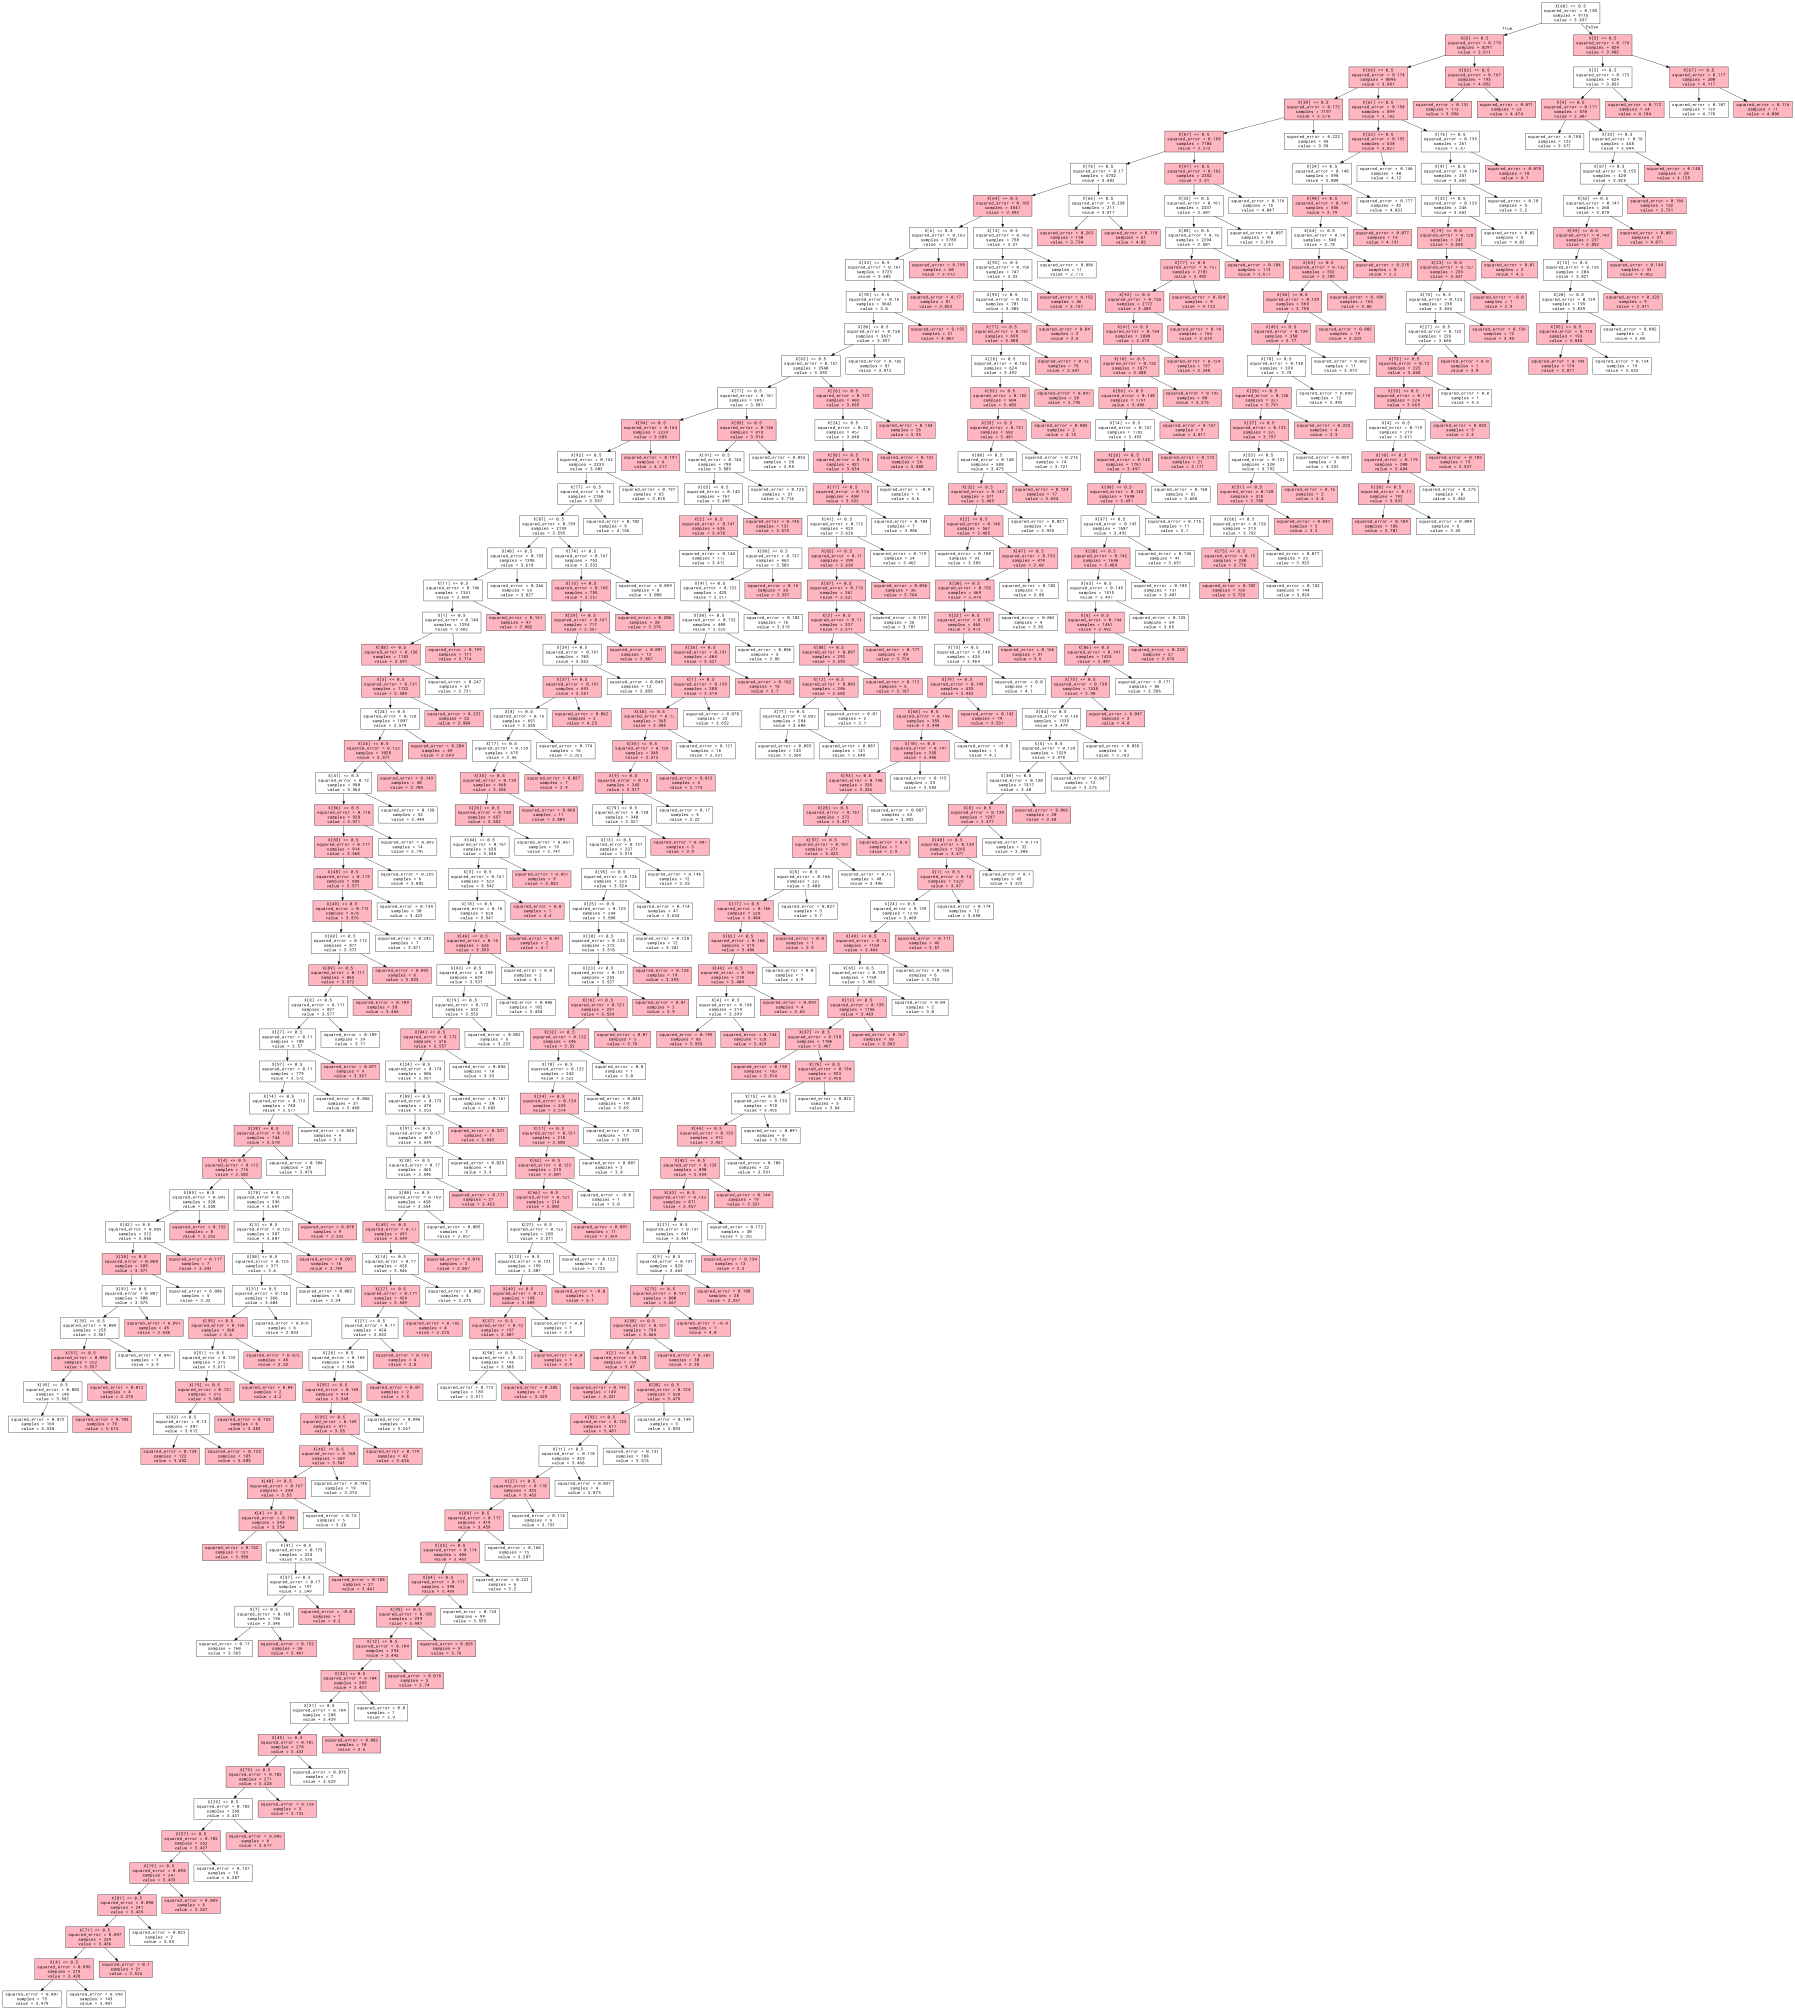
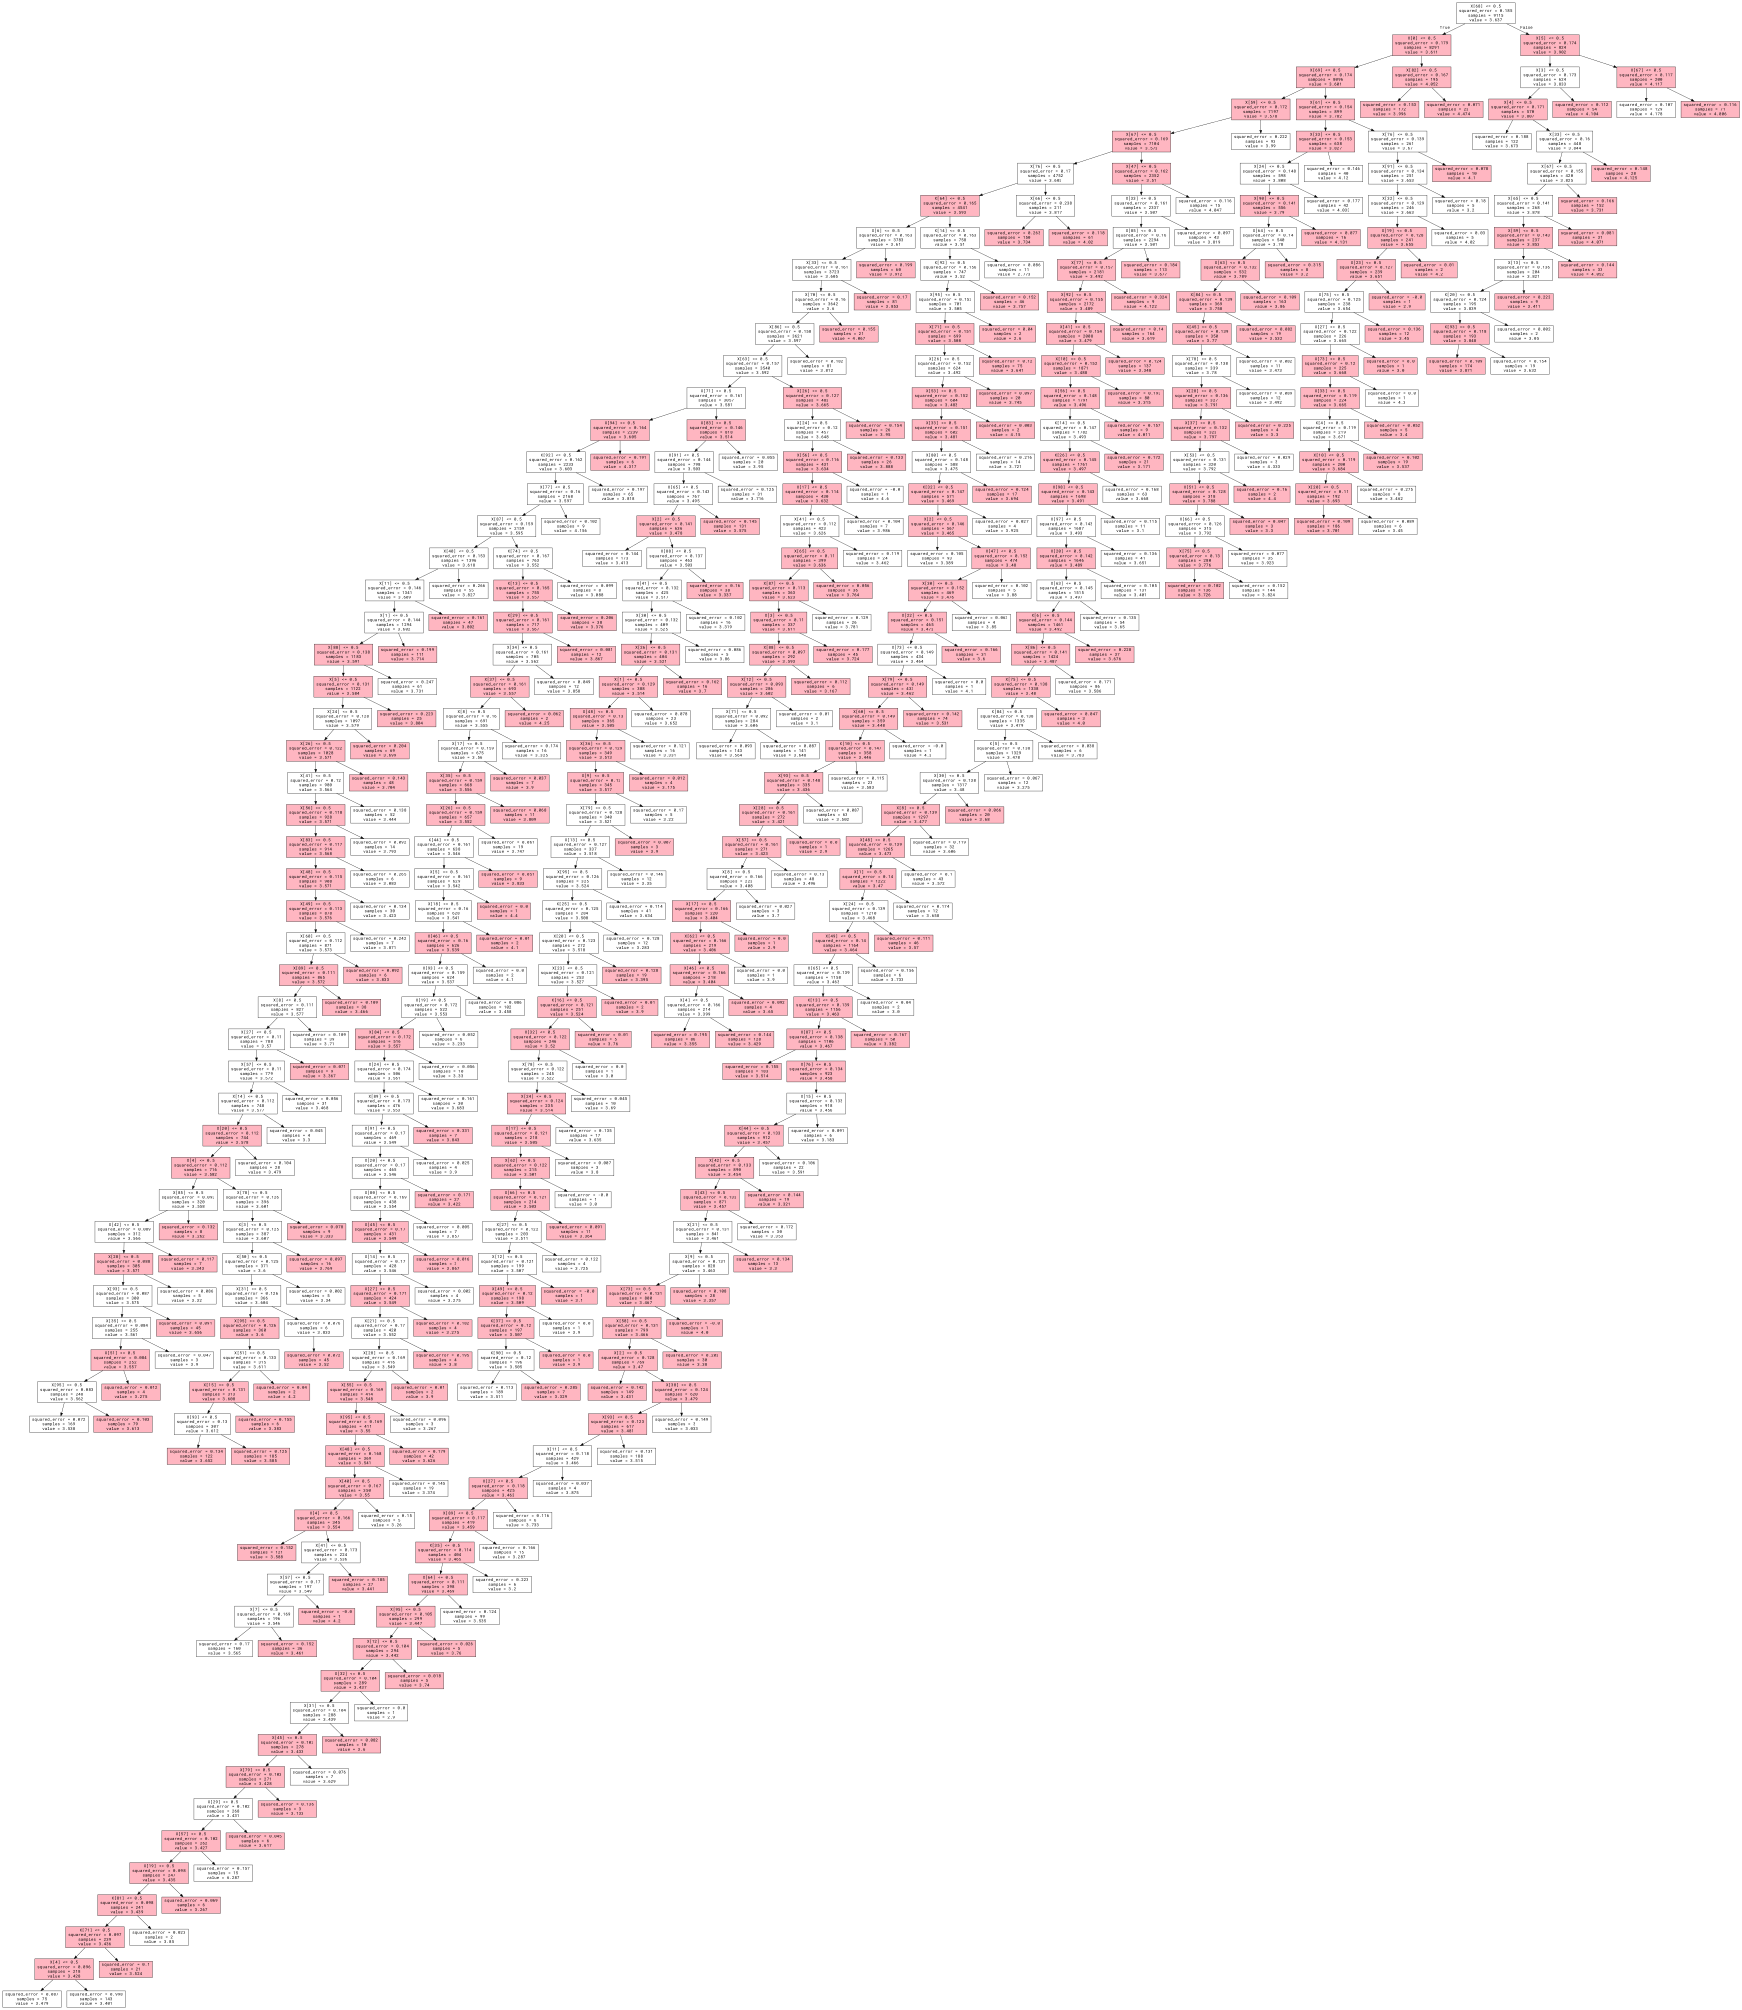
node "squared_error = 0.022 samples = 5 value = 3.84": removed
edge "X[95] <= 0.5 squared_error = 0.126 samples = 360 value = 3.6" -> "squared_error = 0.072 samples = 45 value = 3.52": now "squared_error = 0.076 samples = 6 value = 3.833" -> "squared_error = 0.072 samples = 45 value = 3.52"
